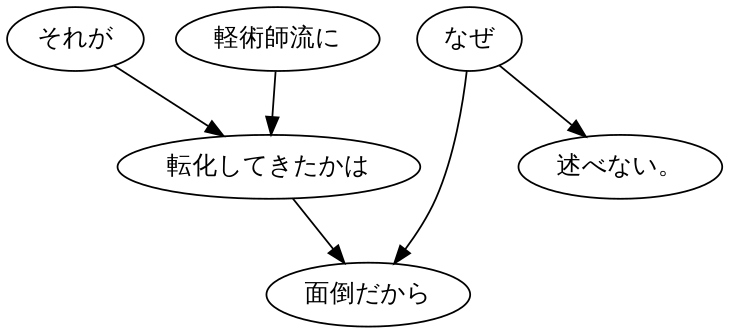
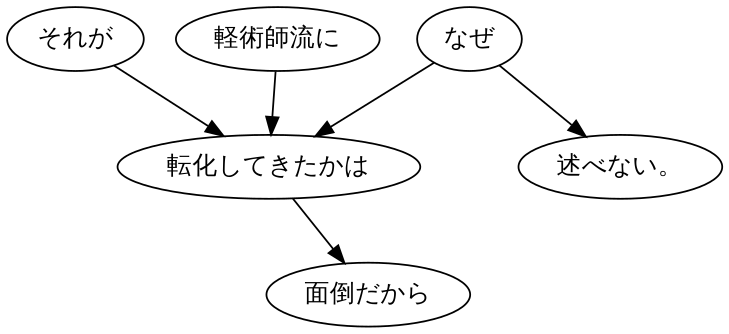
edge "なぜ" -> "面倒だから": now "なぜ" -> "転化してきたかは"
